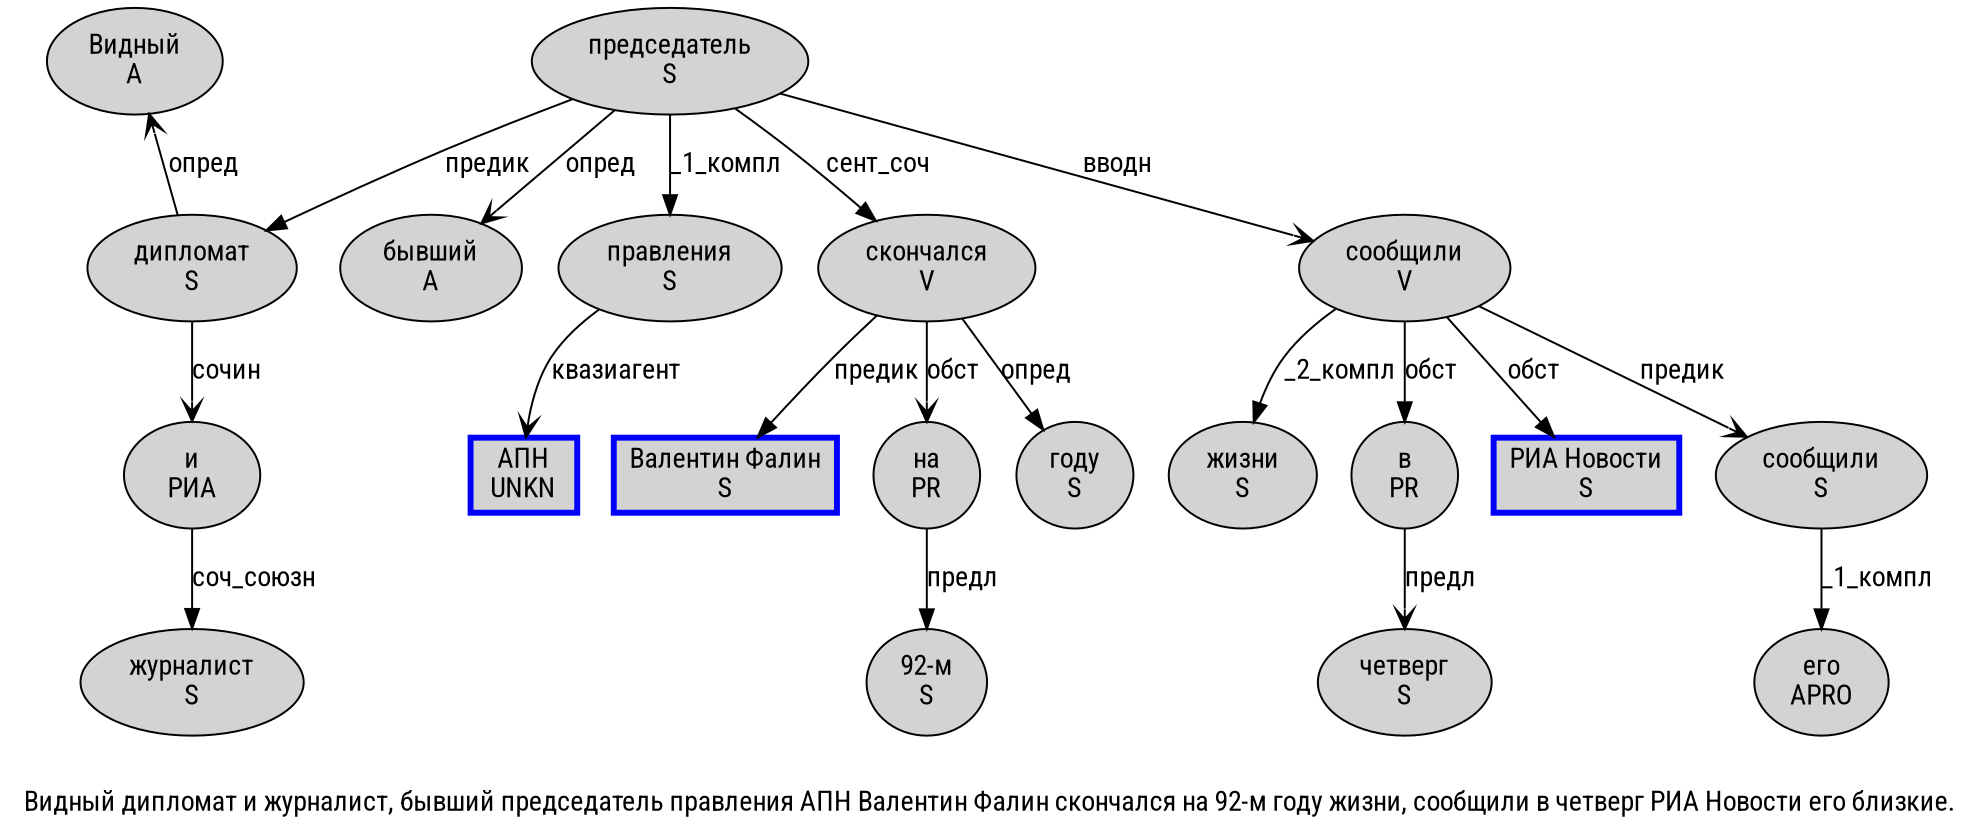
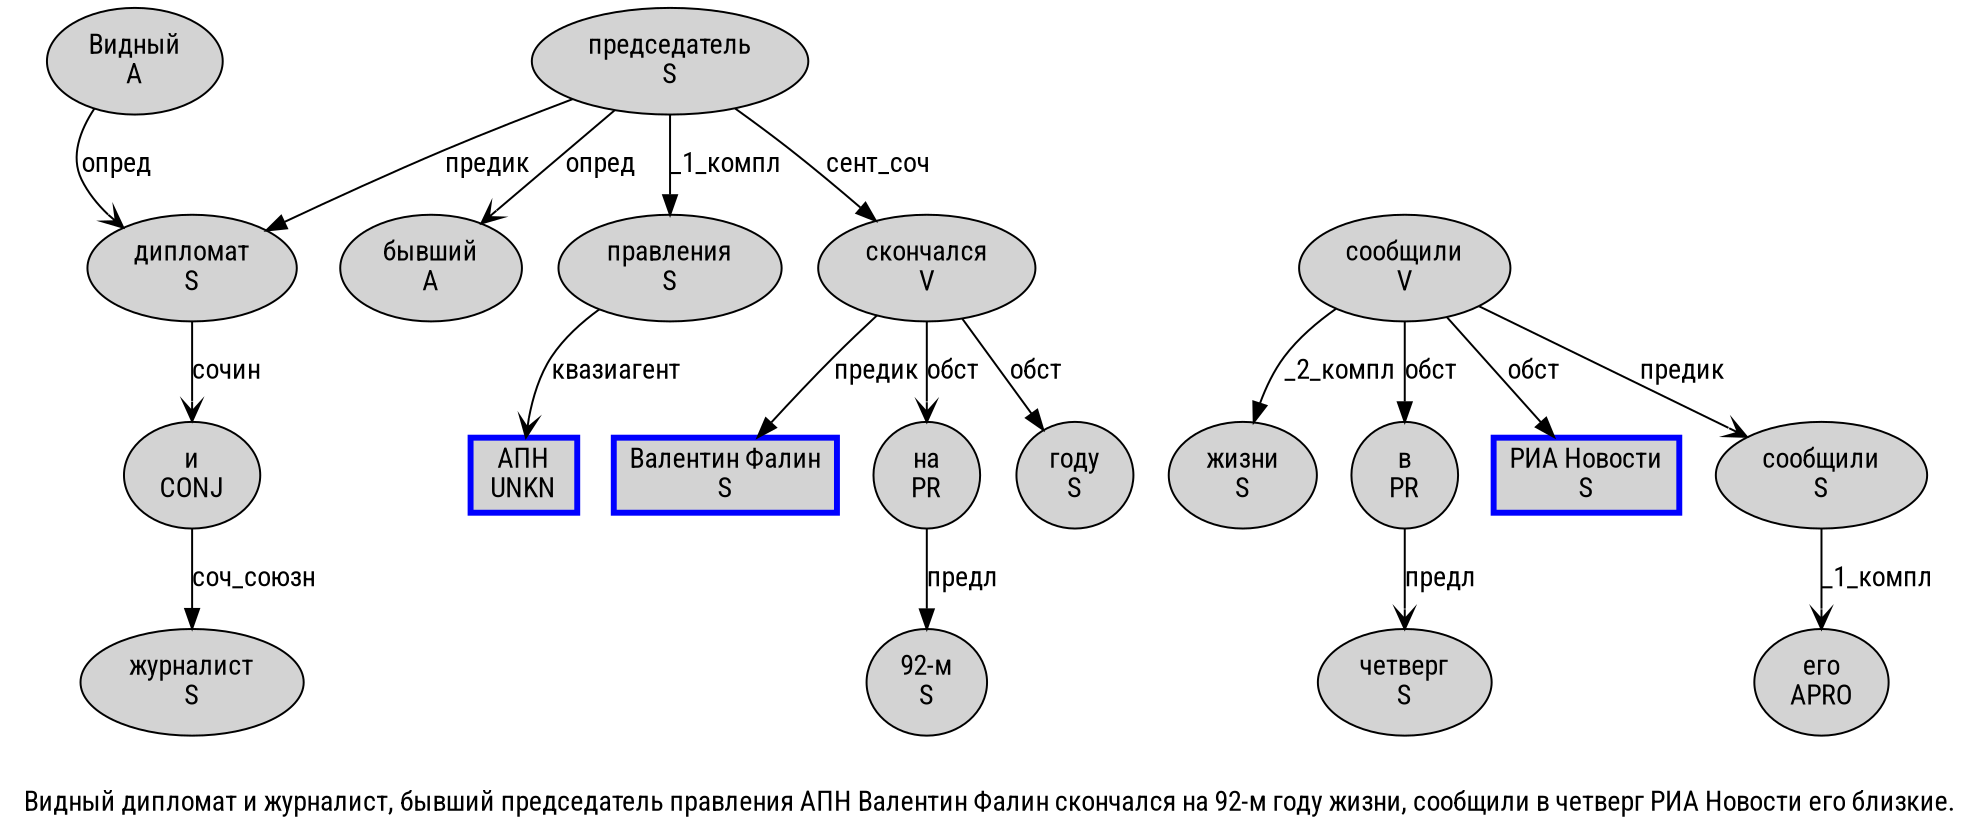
edge "председатель S" -> "сообщили V": removed, label "вводн"
edge "дипломат S" -> "Видный A": reversed
edge "скончался V" -> "году S": label "опред" -> "обст"
node "и РИА": label "и РИА" -> "и CONJ"
edge "сообщили S" -> "его APRO": arrowhead normal -> vee
